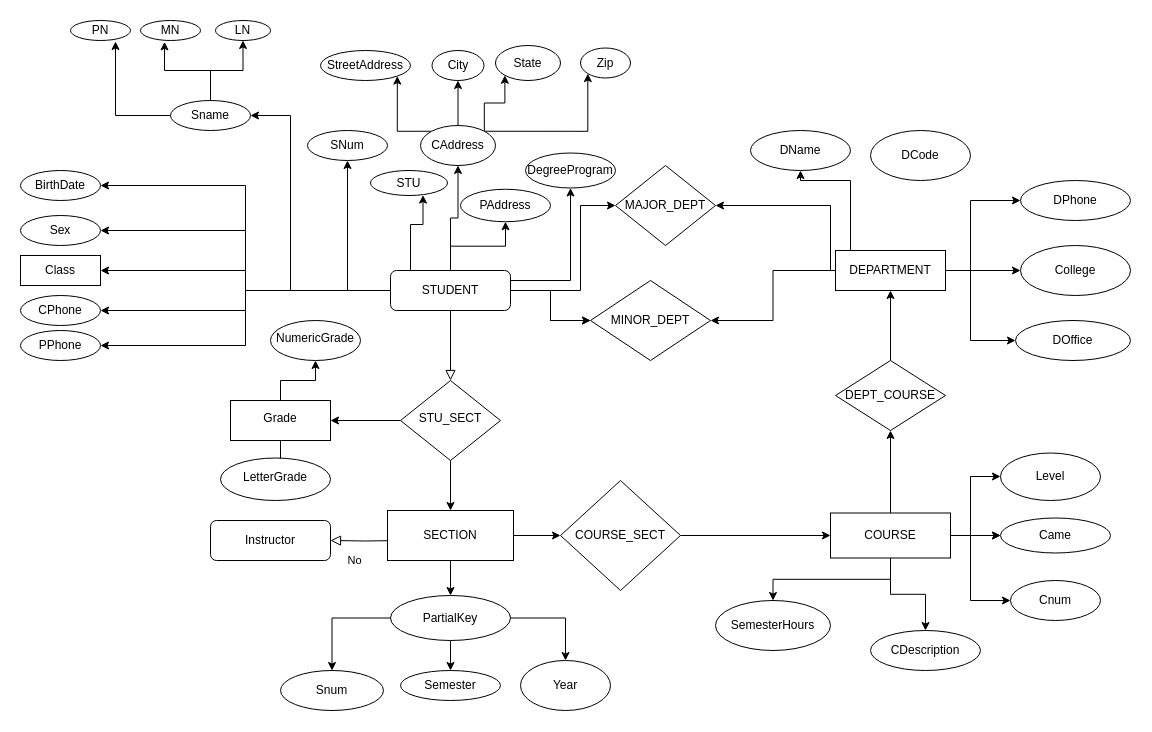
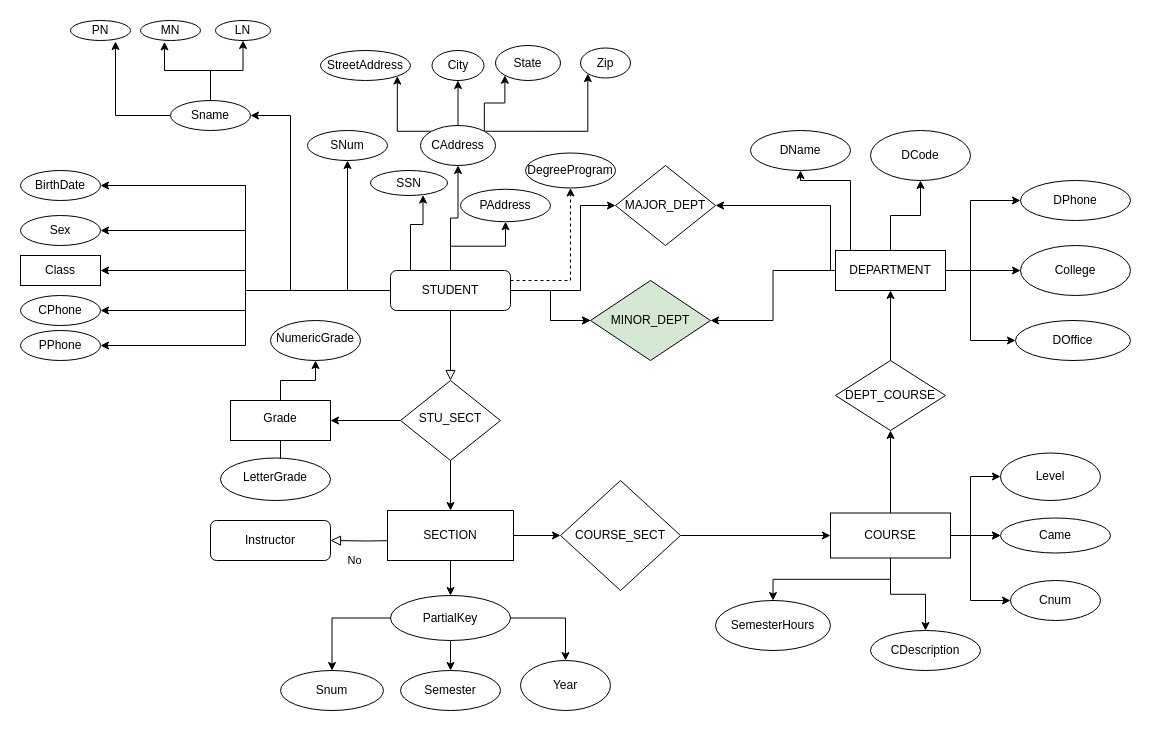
node "STU": label "STU" -> "SSN"
edge "DEPARTMENT" -> "DCode": added
edge "STUDENT" -> "DegreeProgram": style solid -> dashed
node "MINOR_DEPT": fillcolor #ffffff -> #d5e8d4
node "Semester": size 100x30 -> 100x40
